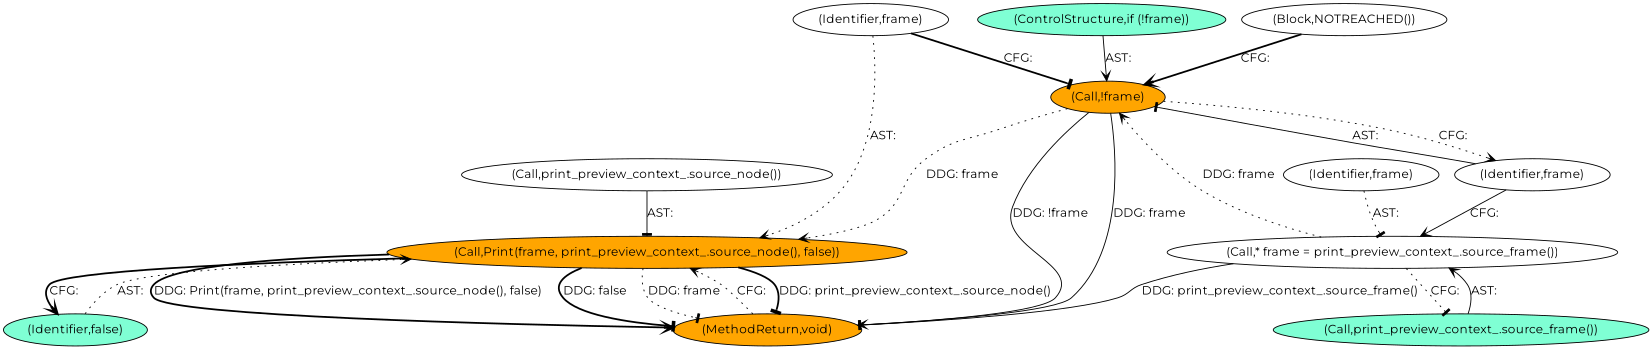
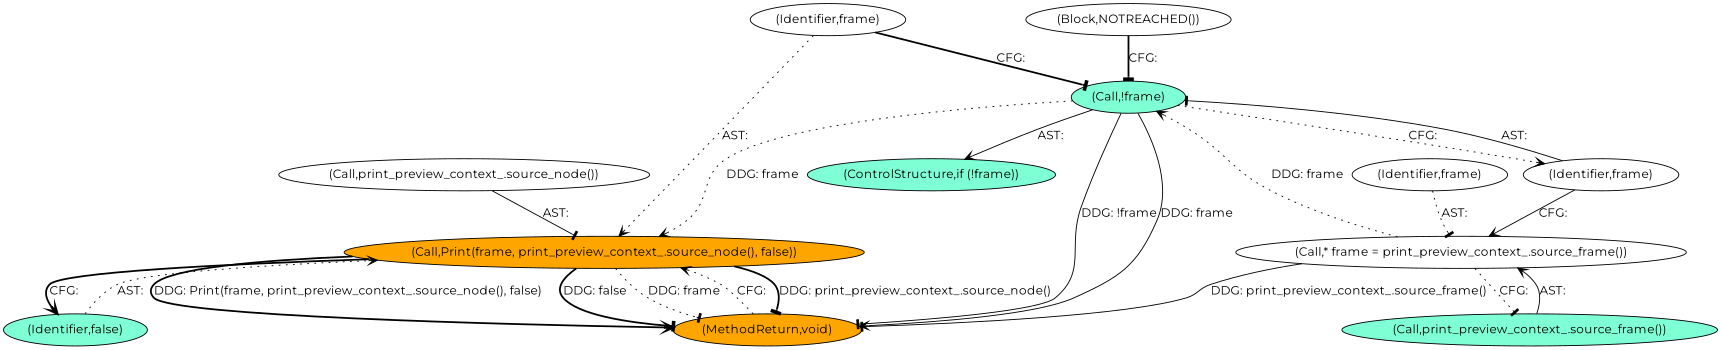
edge "(ControlStructure,if (!frame))" -> "(Call,!frame)": reversed
edge "(Block,NOTREACHED())" -> "(Call,!frame)": arrowhead vee -> tee
node "(Call,!frame)": fillcolor orange -> aquamarine
